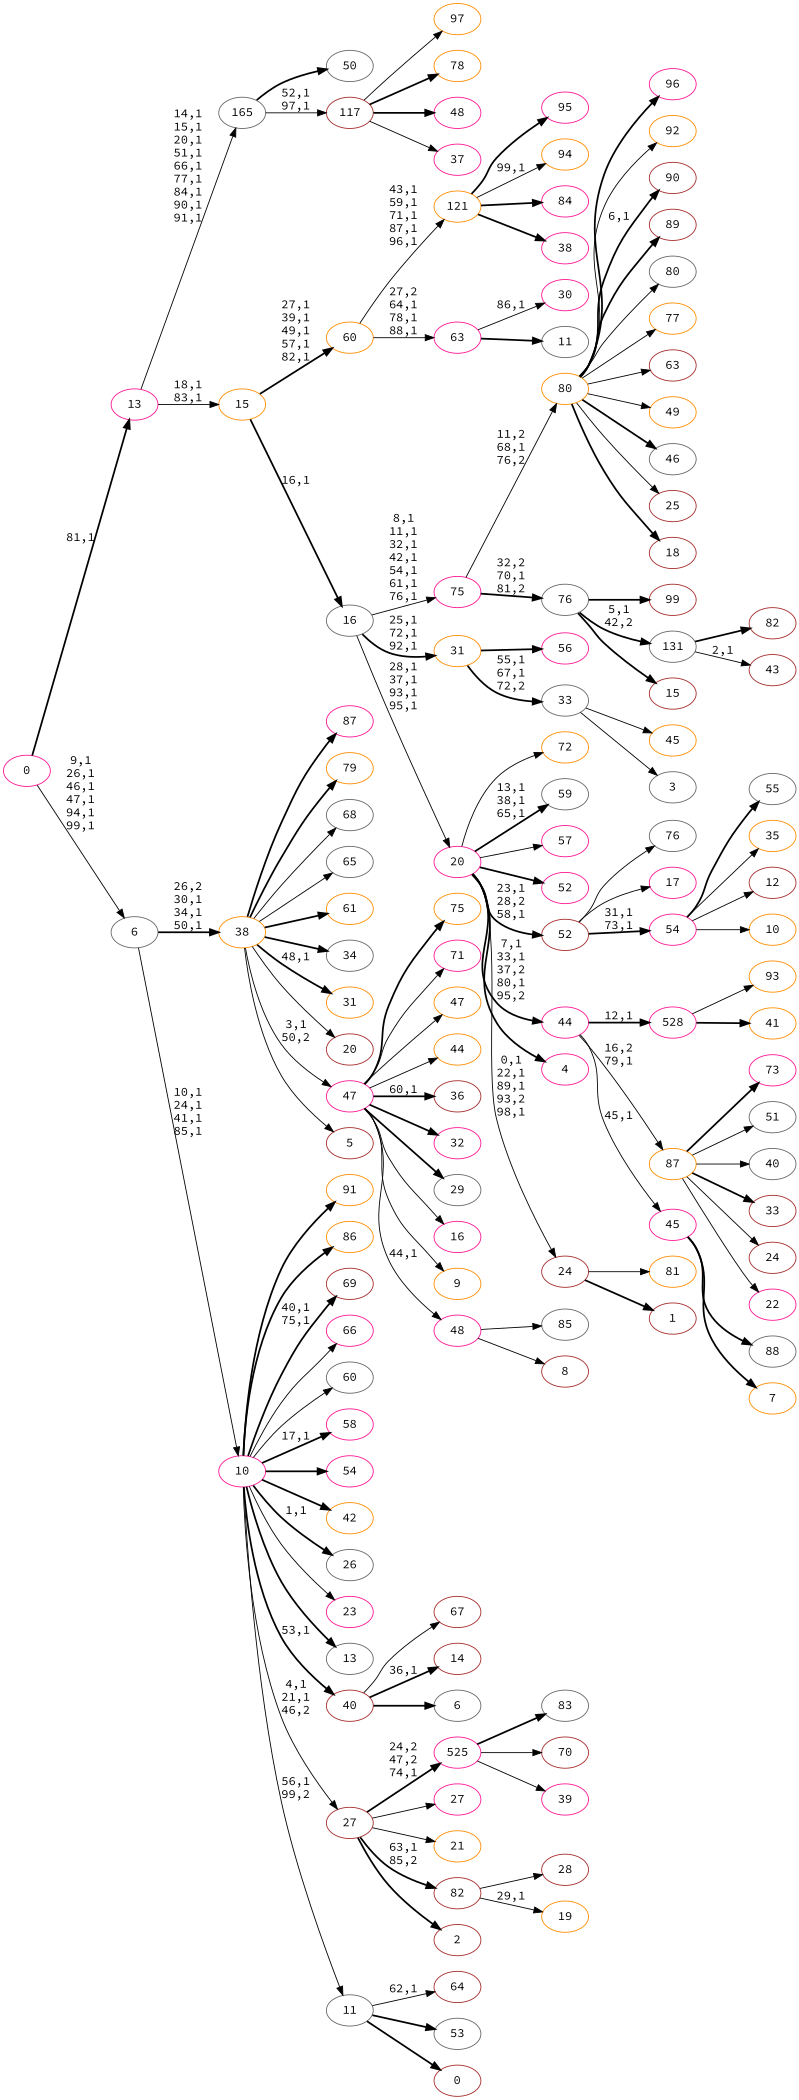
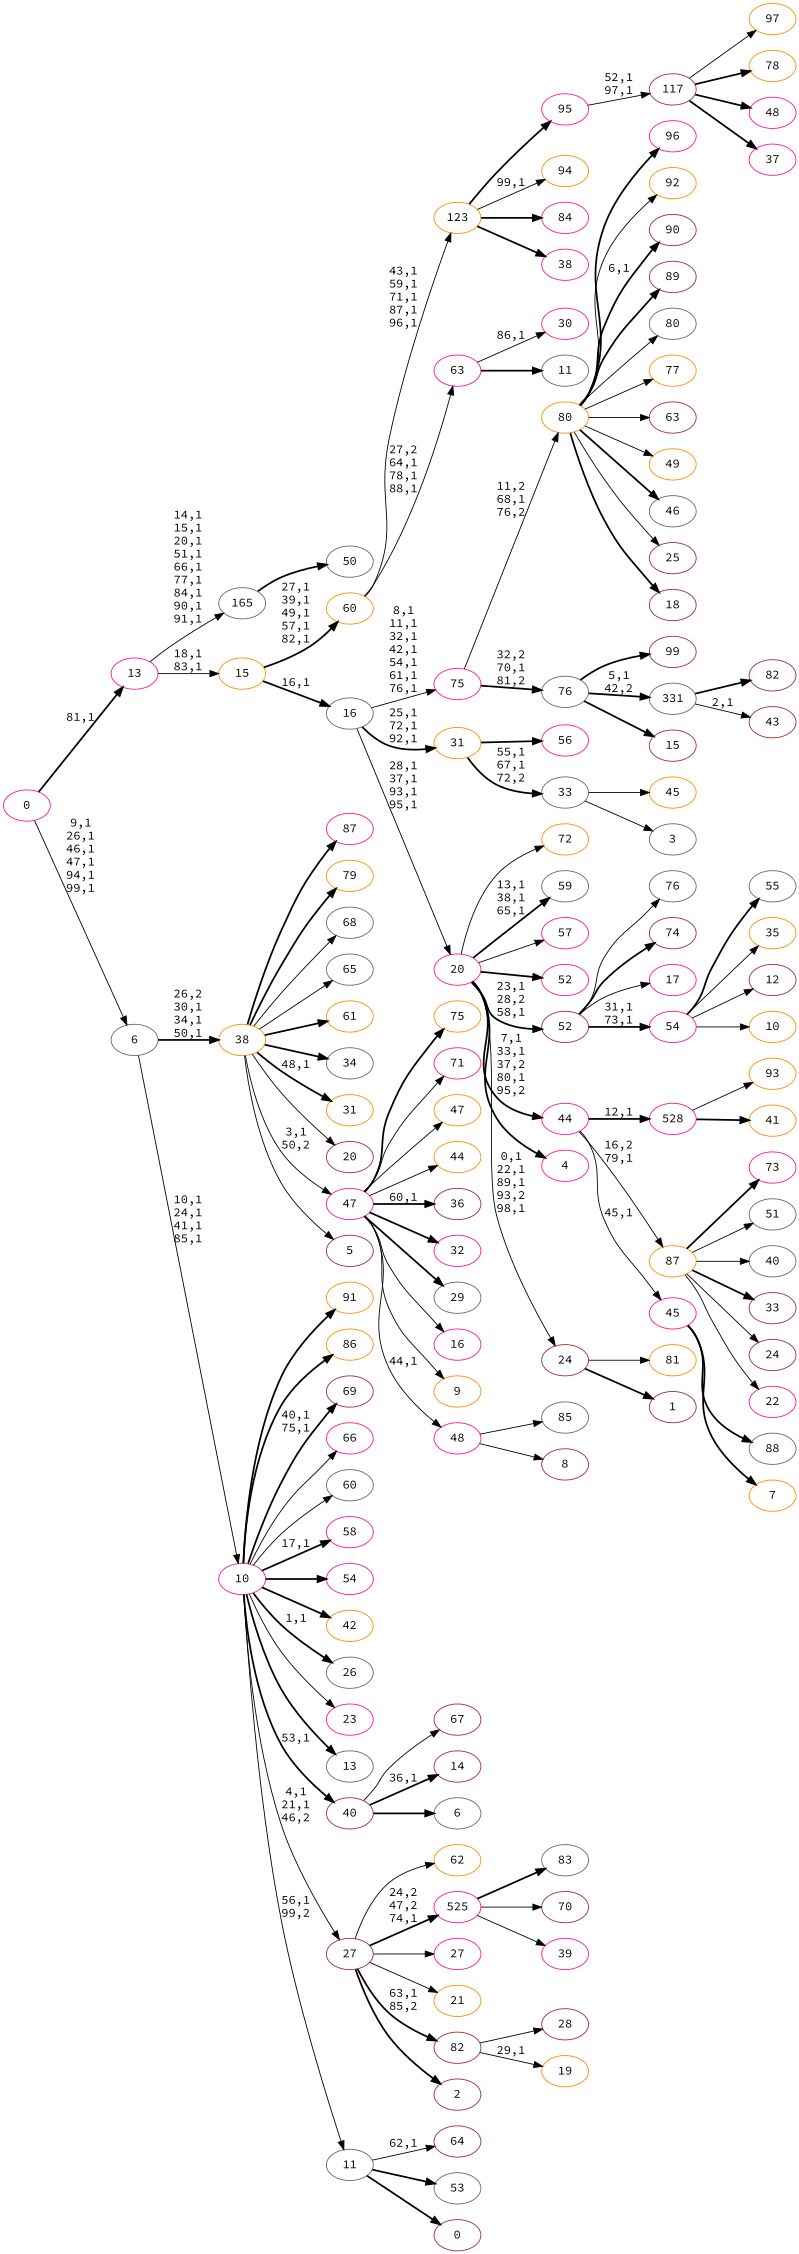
edge "165" -> "117": now "95" -> "117"
edge "117" -> "37": style solid -> bold
node "121": label "121" -> "123"
node "131": label "131" -> "331"
node "74": added
node "62": added
